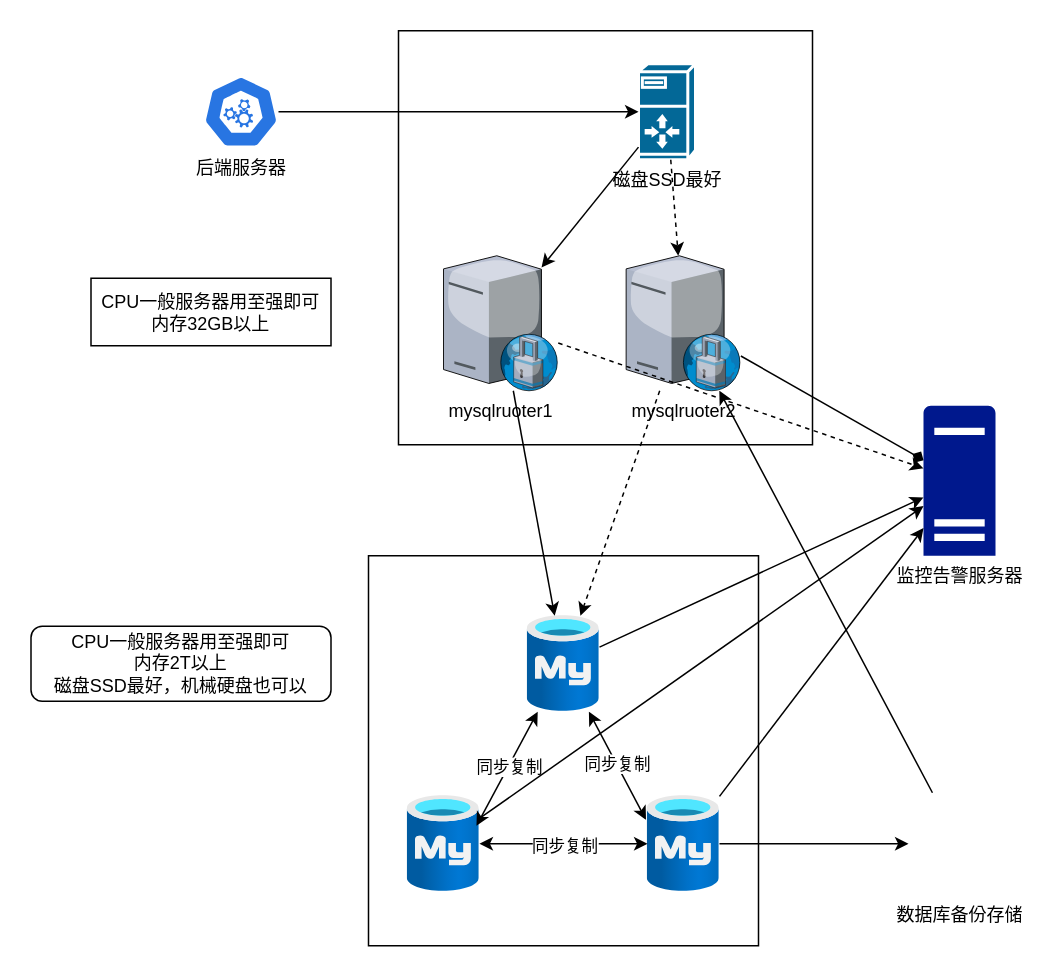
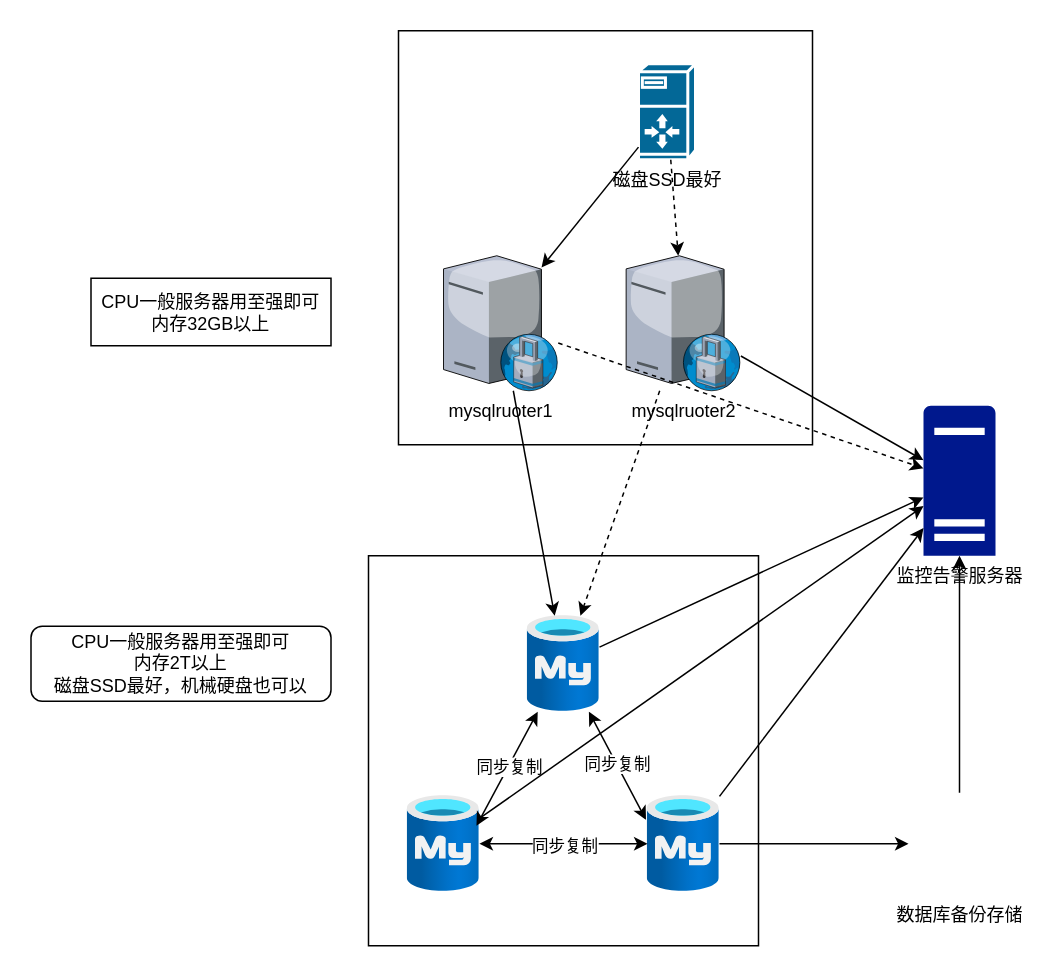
node "后端服务器": removed
edge "后端服务器" -> "磁盘SSD最好": removed
edge "mysqlruoter2" -> "监控告警服务器": arrowhead diamond -> classic
edge "数据库备份存储" -> "mysqlruoter2": now "数据库备份存储" -> "监控告警服务器"
